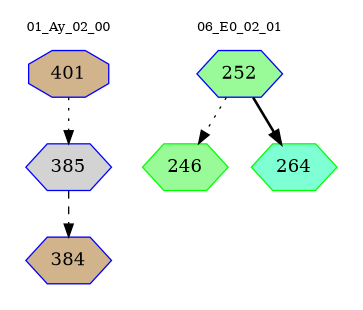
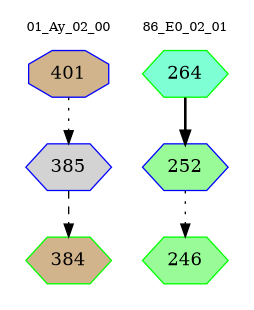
cluster "06_E0_02_01": label "06_E0_02_01" -> "86_E0_02_01"
edge "252" -> "264": reversed
node "384": color blue -> green
